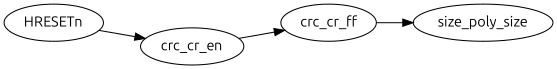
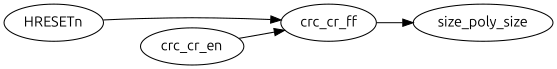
edge "HRESETn" -> "crc_cr_en": now "HRESETn" -> "crc_cr_ff"
